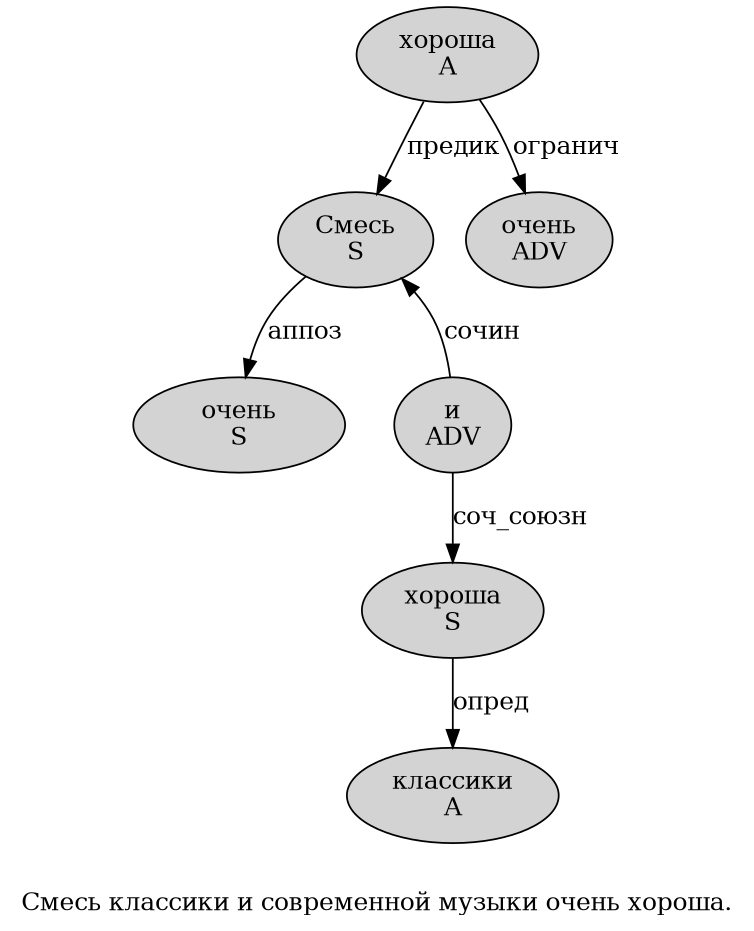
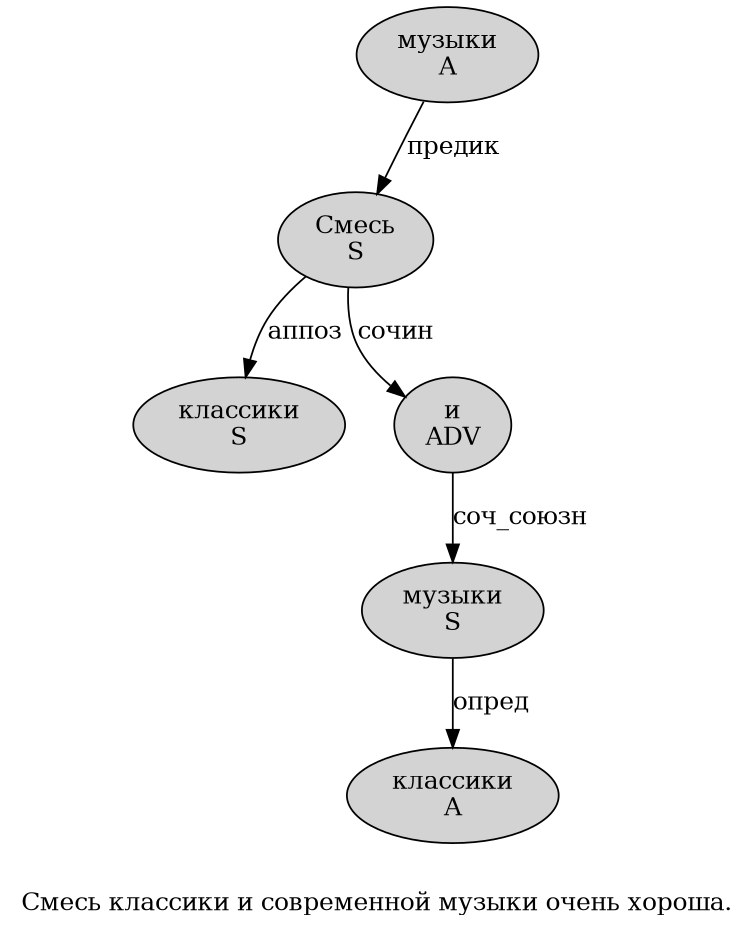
node "хороша A": label "хороша A" -> "музыки A"
node "очень ADV": removed
edge "и ADV" -> "Смесь S": reversed
node "очень S": label "очень S" -> "классики S"
node "хороша S": label "хороша S" -> "музыки S"
